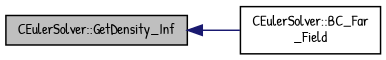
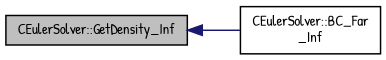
node "CEulerSolver::BC_Far _Field": label "CEulerSolver::BC_Far _Field" -> "CEulerSolver::BC_Far _Inf"
